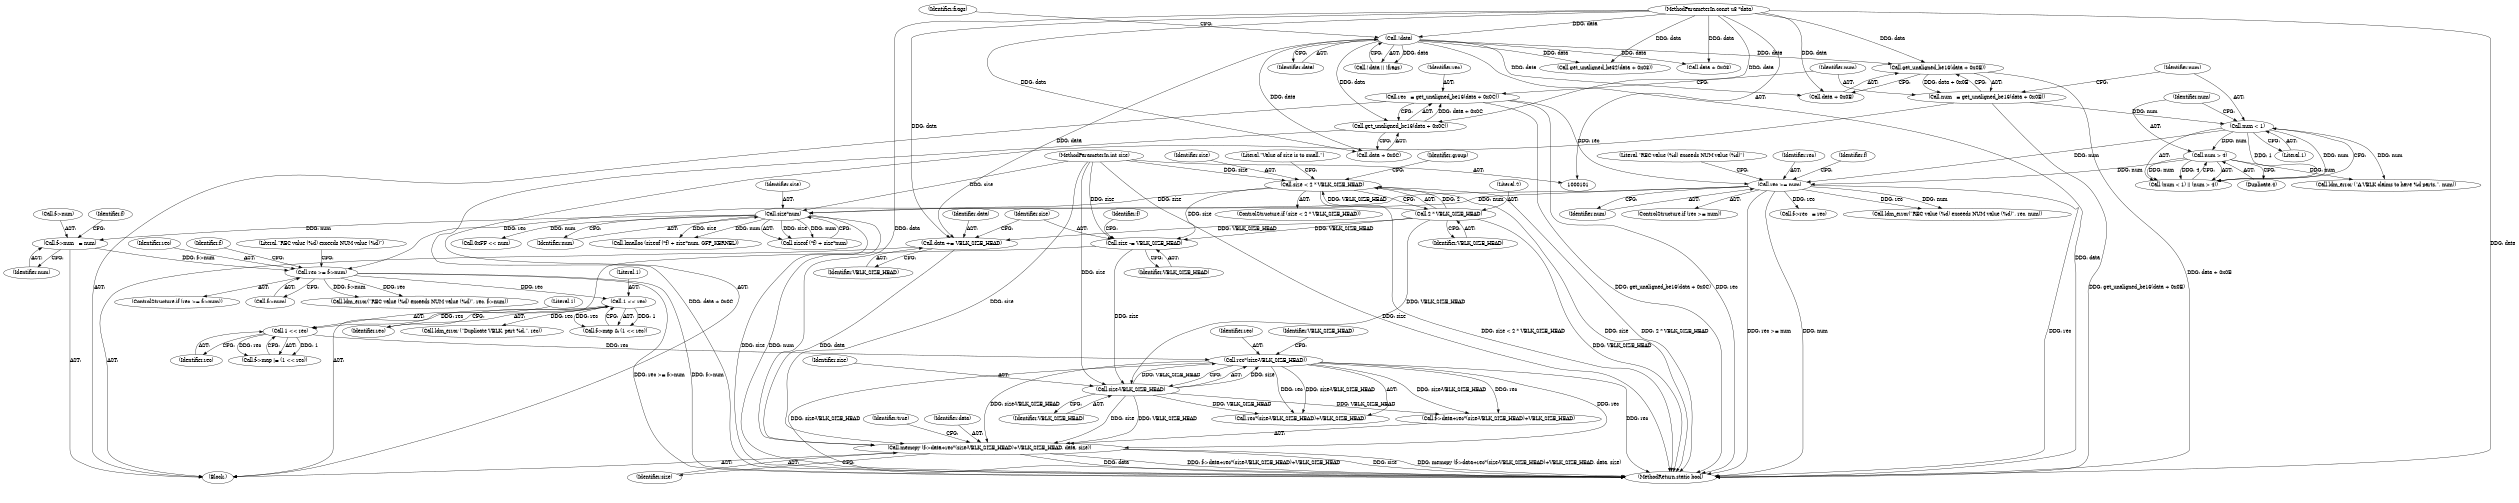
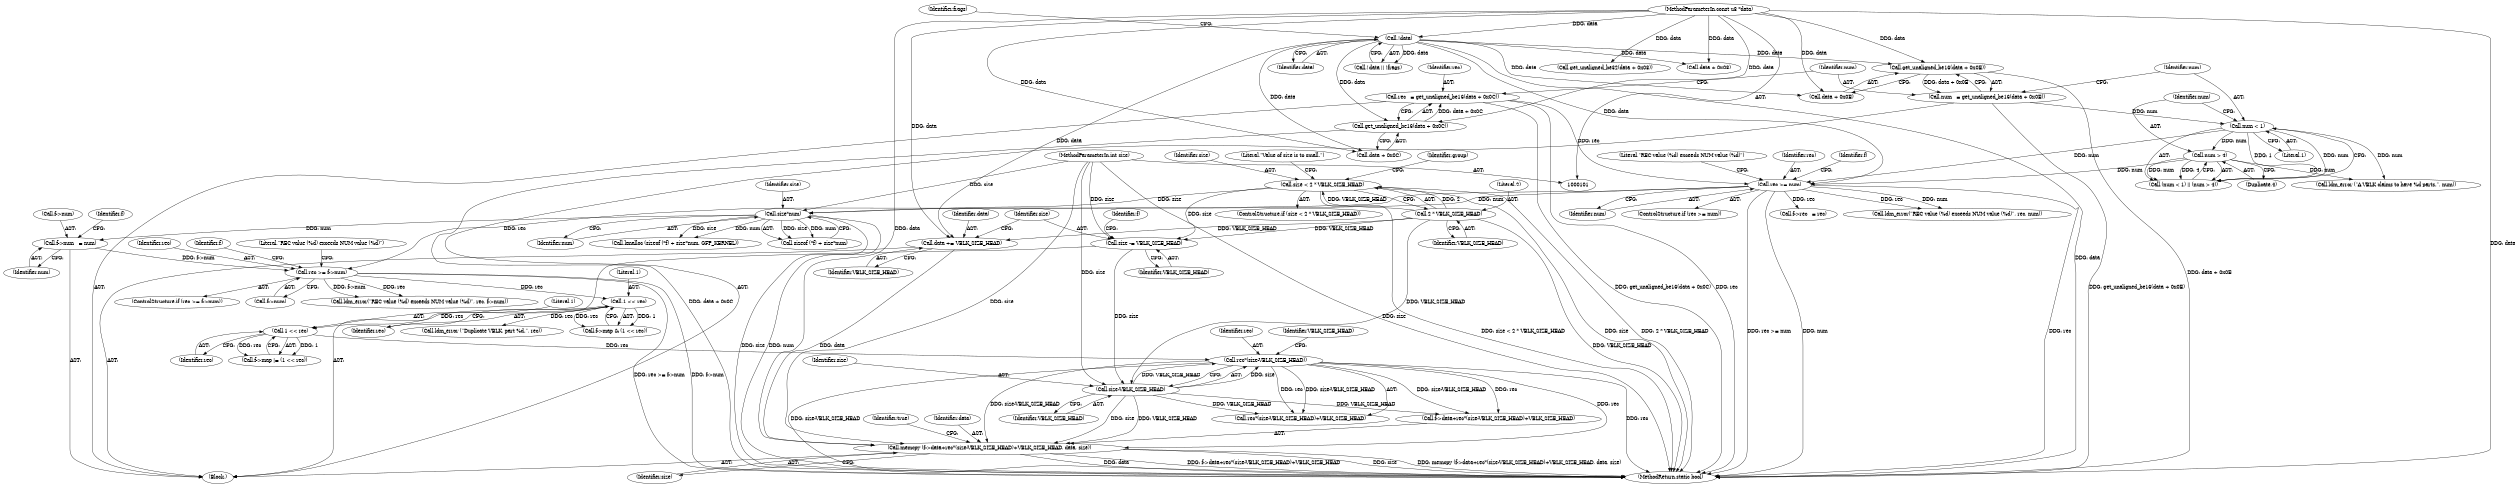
edge "(Call,!data)" -> "(Call,get_unaligned_be32(data + 0x08))": now "(Call,!data)" -> "(Call,rec >= num)"
edge "(MethodParameterIn,int size)" -> "(Call,size < 2 * VBLK_SIZE_HEAD)": removed, label "DDG: size"
node "(Call,0xFF << num)": removed
